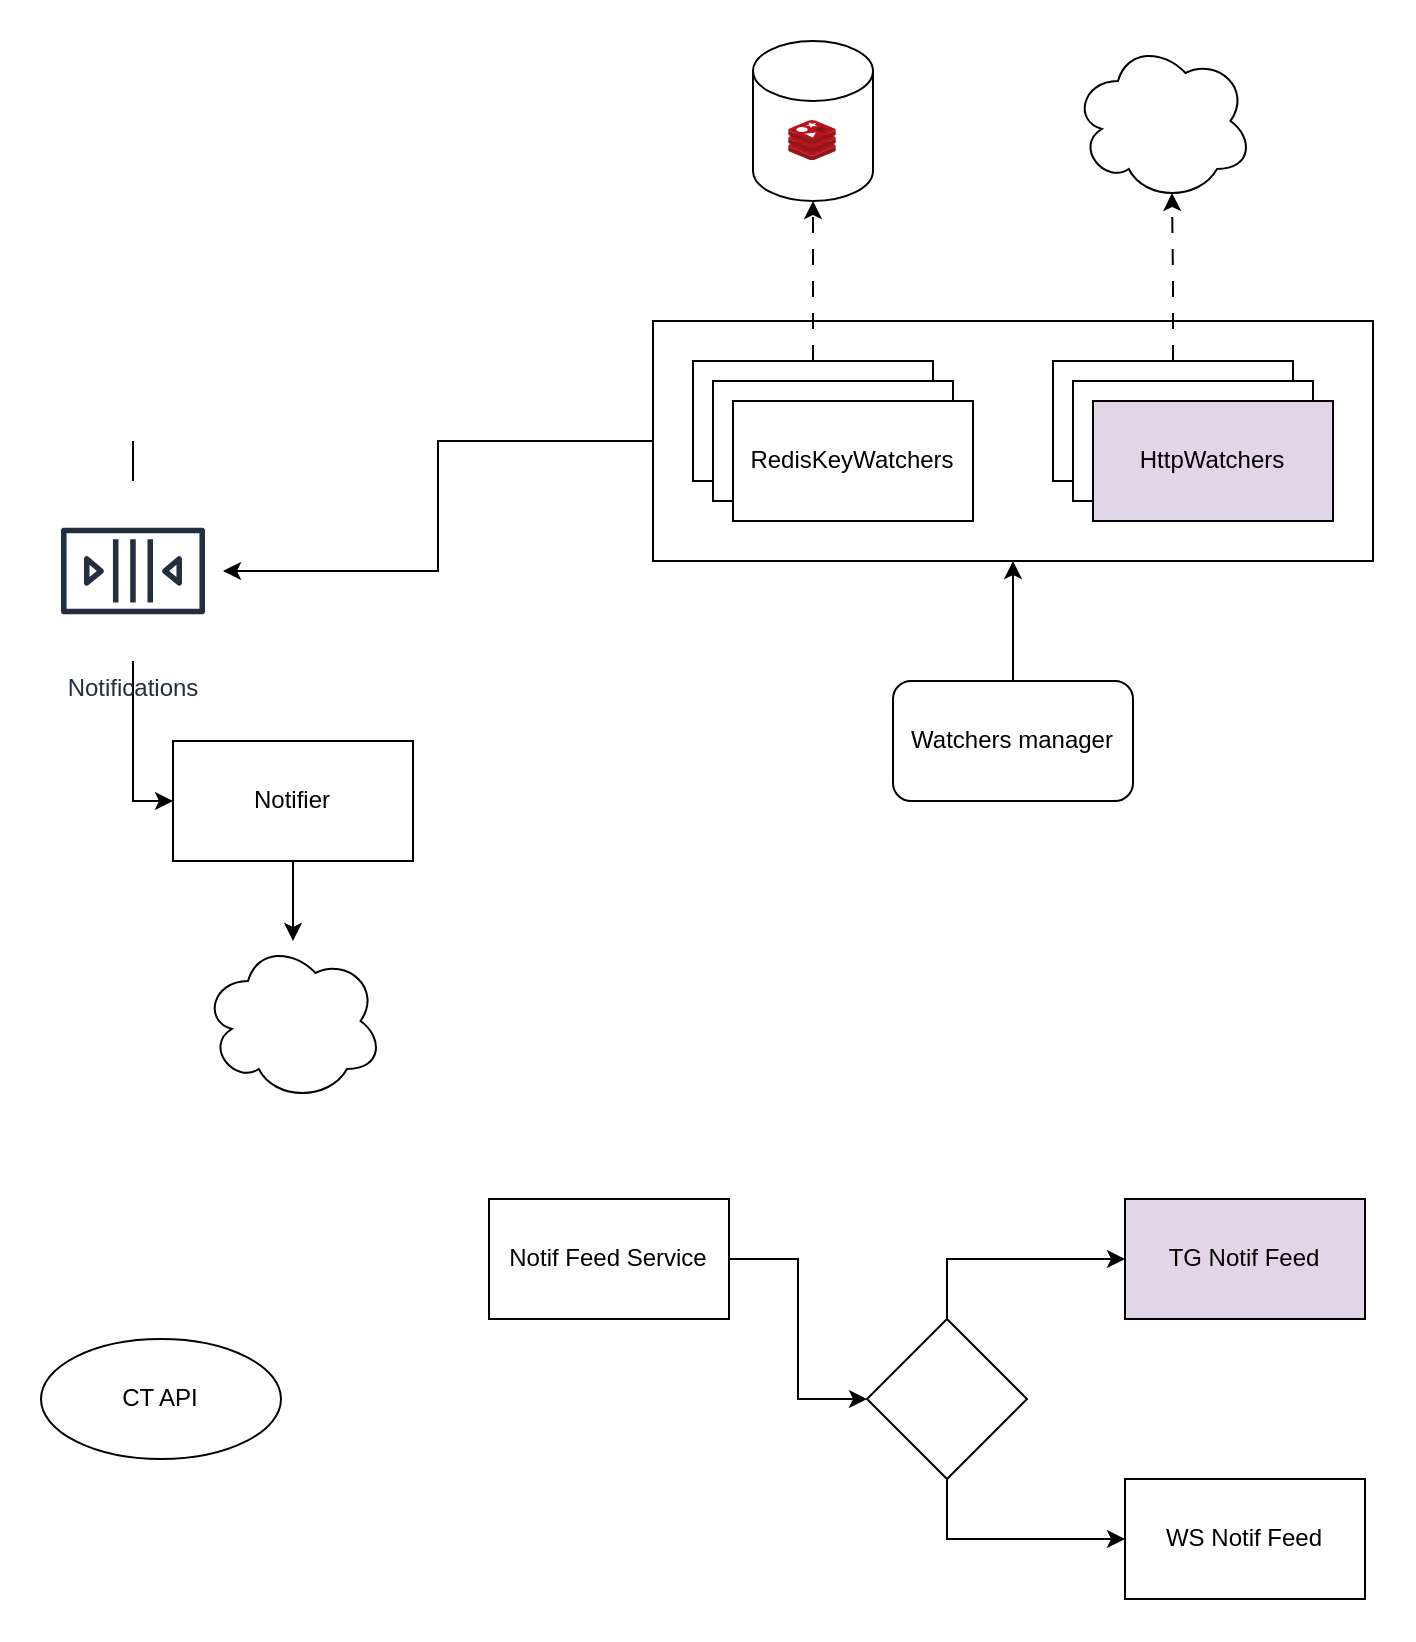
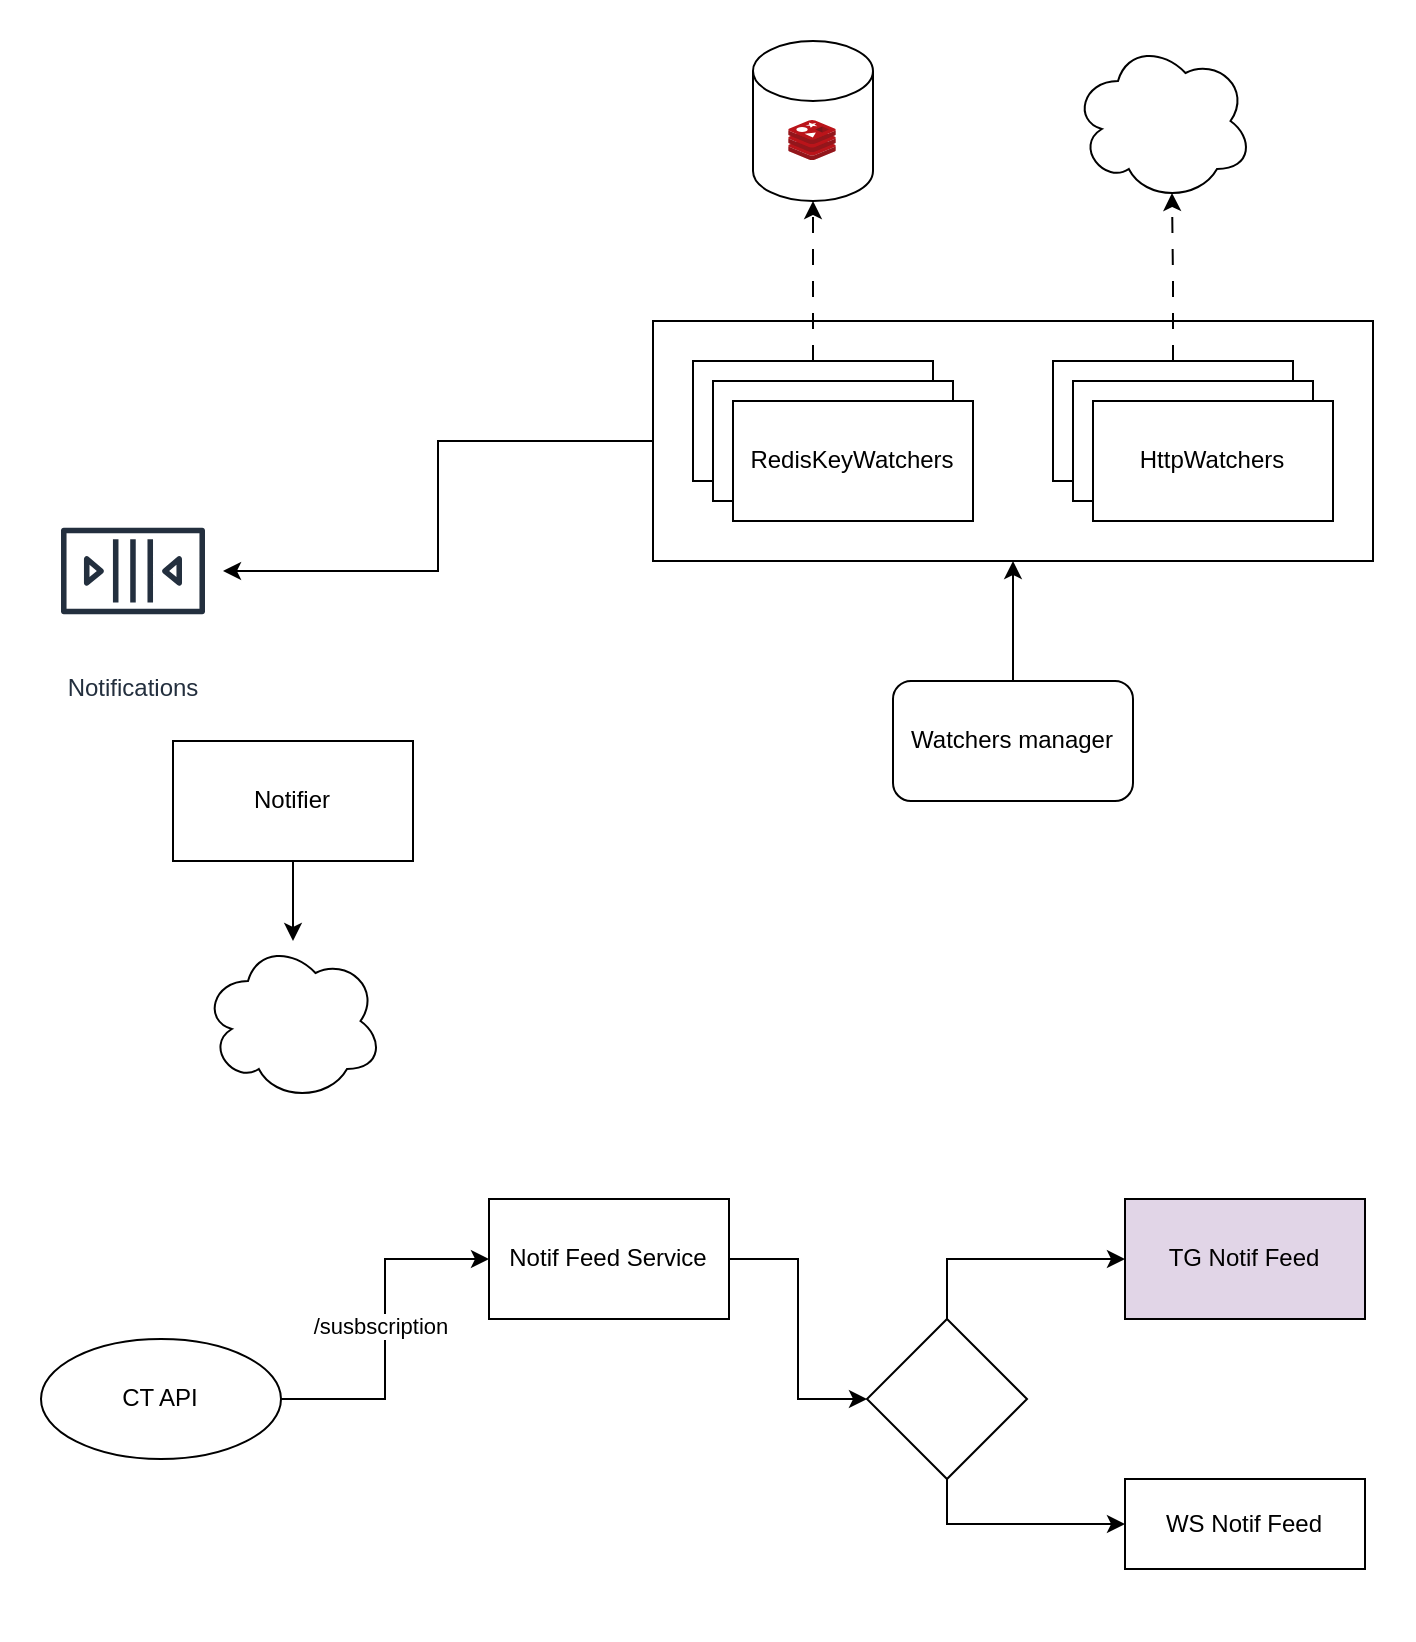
node "HttpWatchers": fillcolor #e1d5e7 -> #ffffff
edge "Notifications" -> "Notifier": removed
edge "CT API" -> "Notif Feed Service": added, label "/susbscription"
node "WS Notif Feed": size 240x120 -> 240x90
